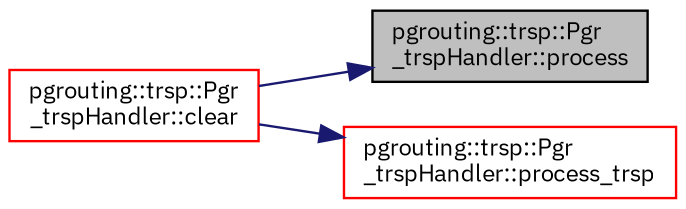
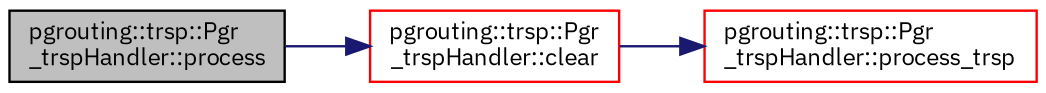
edge "pgrouting::trsp::Pgr _trspHandler::clear" -> "pgrouting::trsp::Pgr _trspHandler::process": reversed
